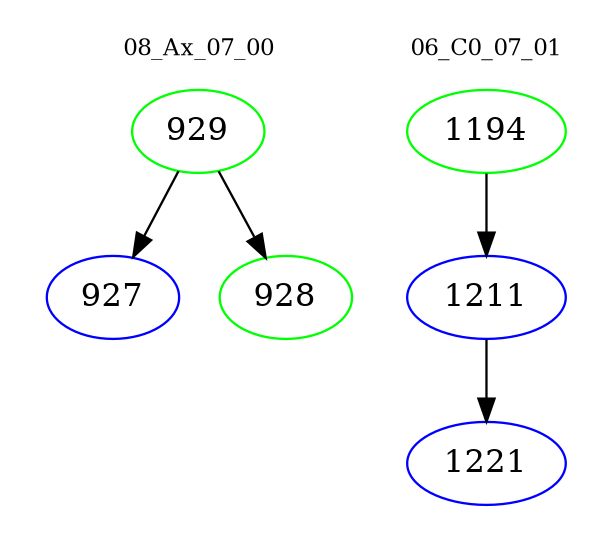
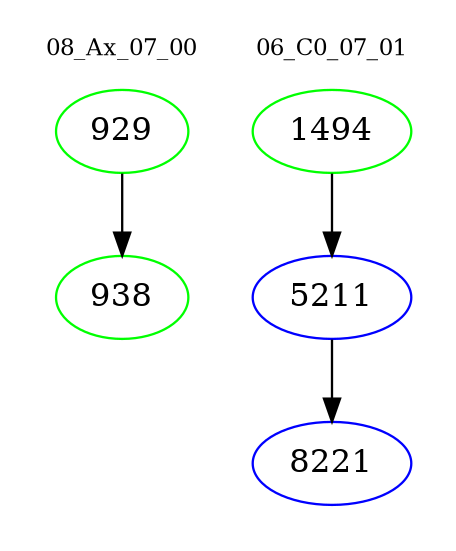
node "1194": label "1194" -> "1494"
node "927": removed
node "928": label "928" -> "938"
node "1211": label "1211" -> "5211"
node "1221": label "1221" -> "8221"
